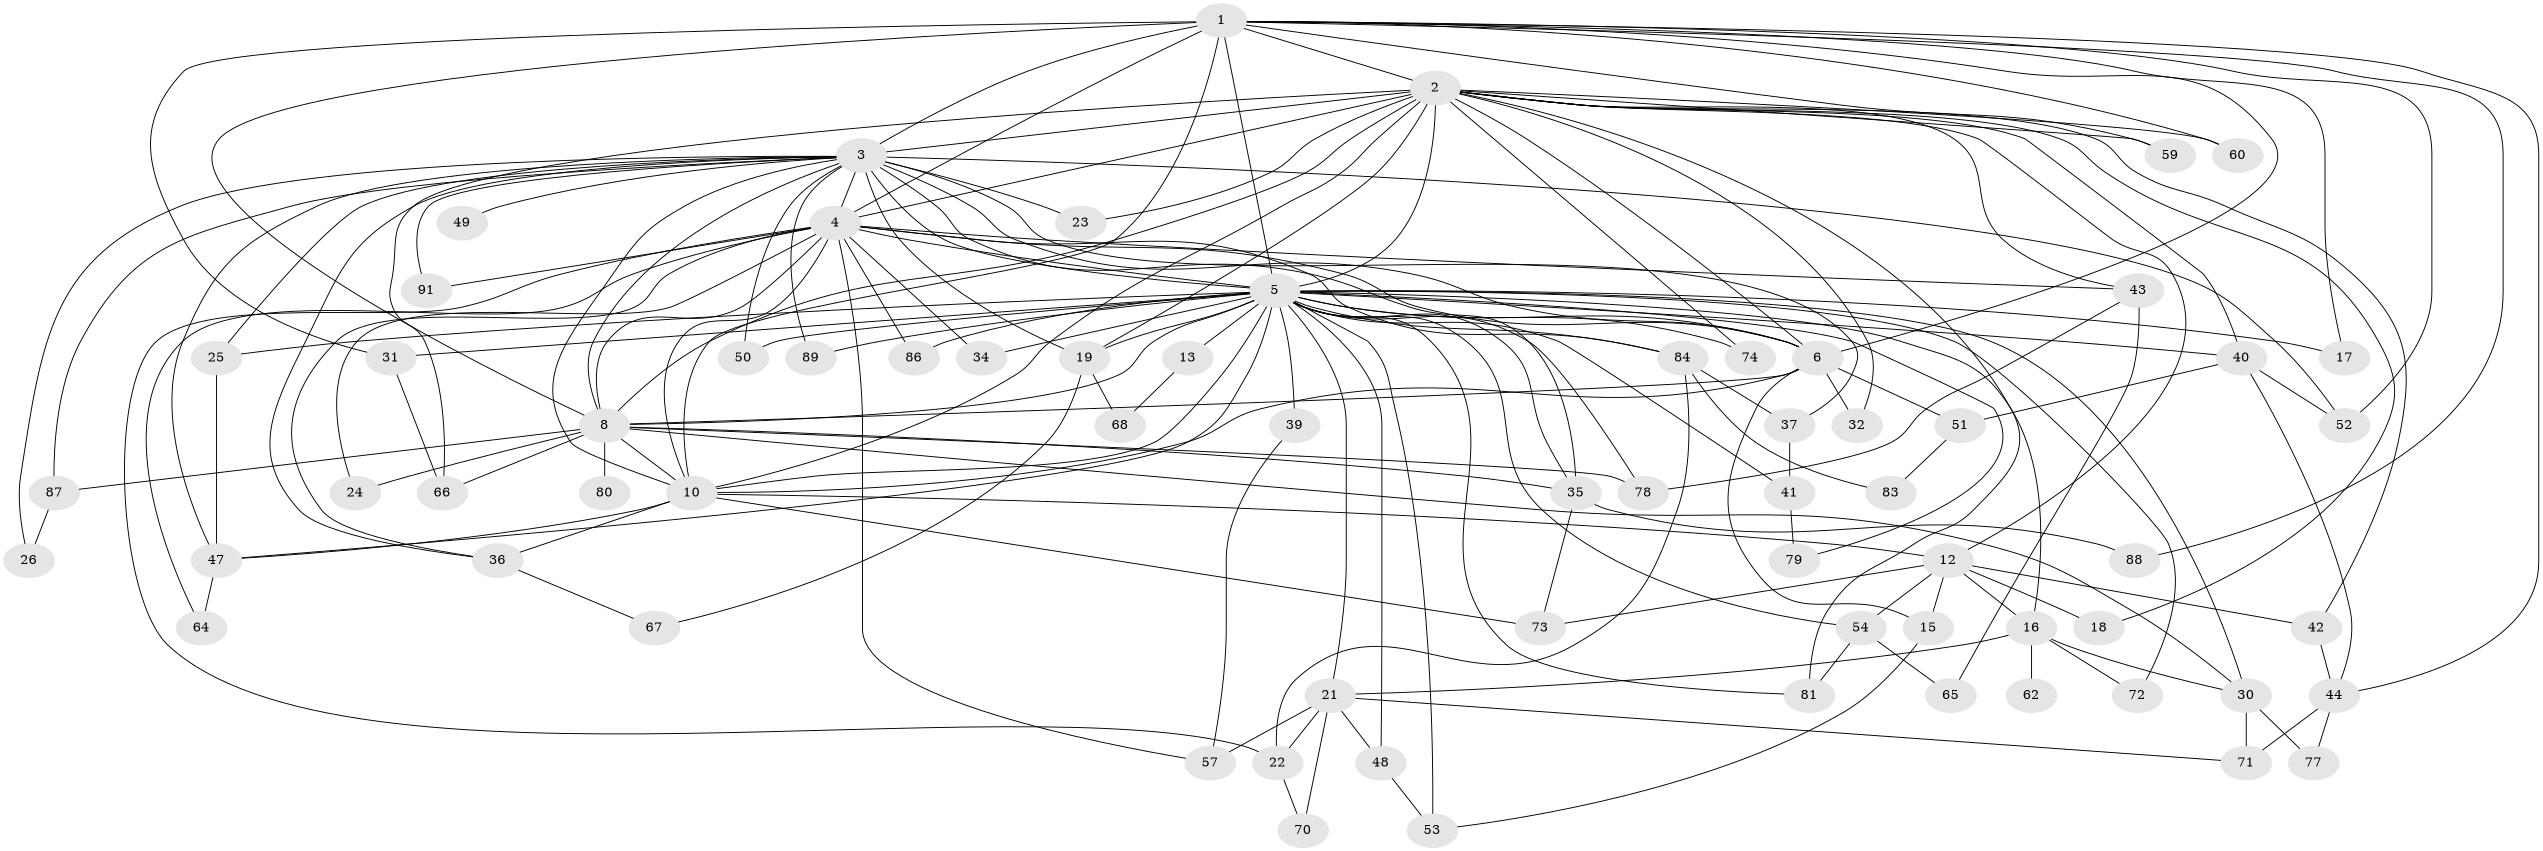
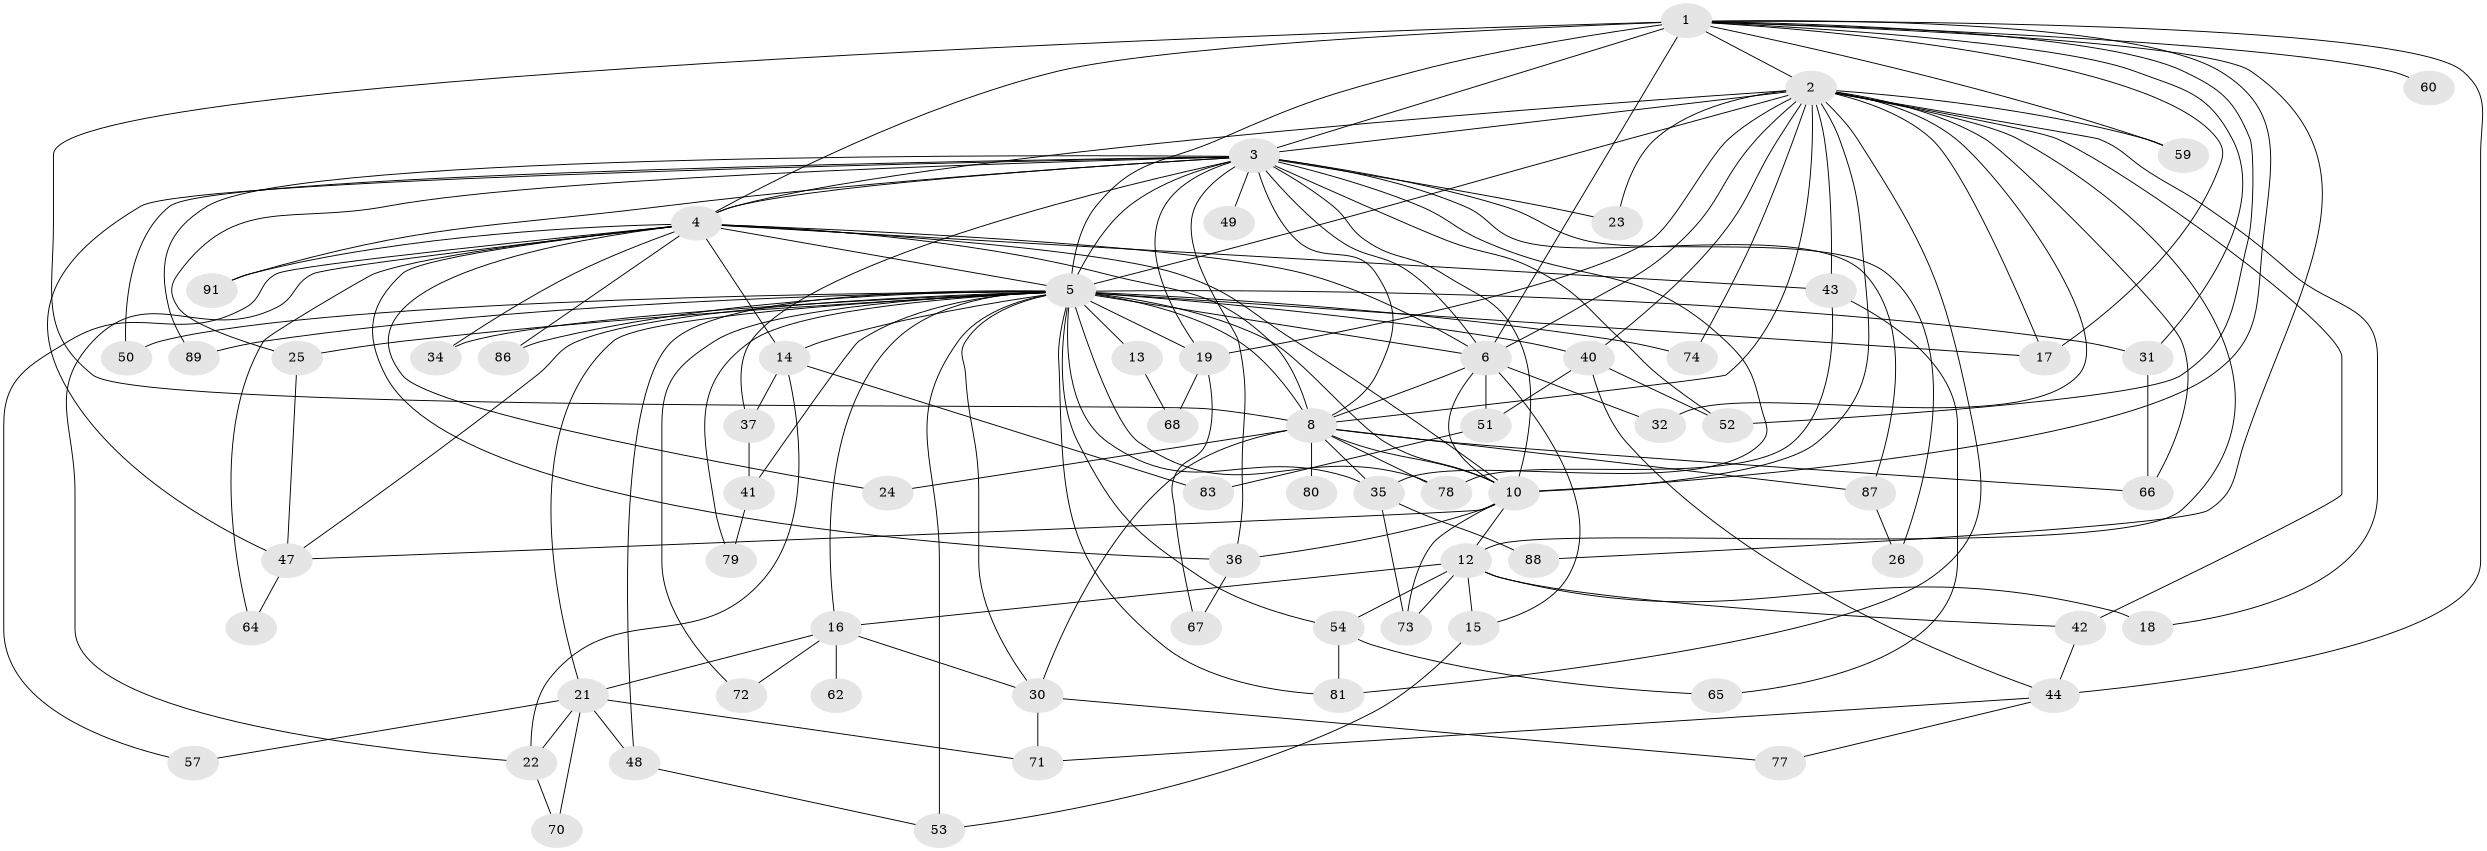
edge "2" -- "60": now "2" -- "17"
node "84": label "84" -> "14"
node "39": removed
